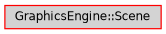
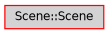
node "GraphicsEngine::Scene": label "GraphicsEngine::Scene" -> "Scene::Scene"
